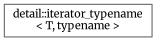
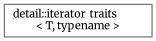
node "detail::iterator_typename < T, typename >": label "detail::iterator_typename < T, typename >" -> "detail::iterator_traits < T, typename >"
